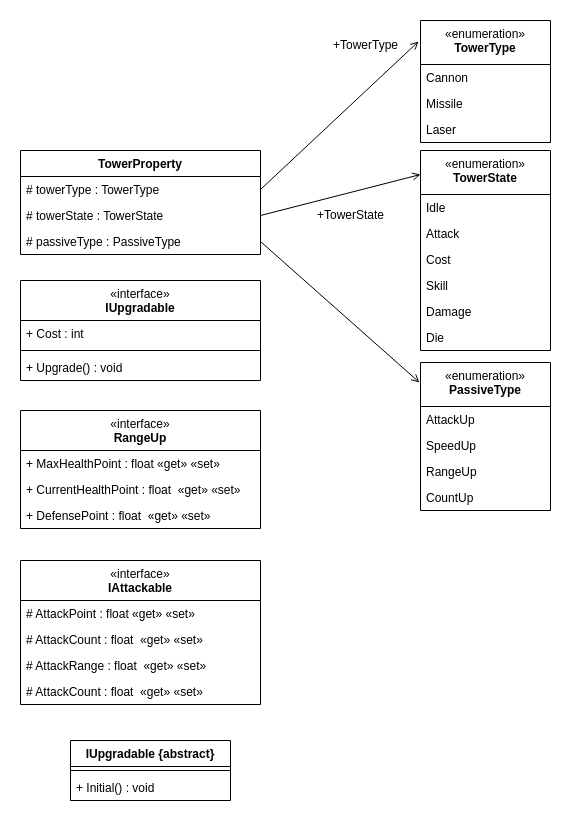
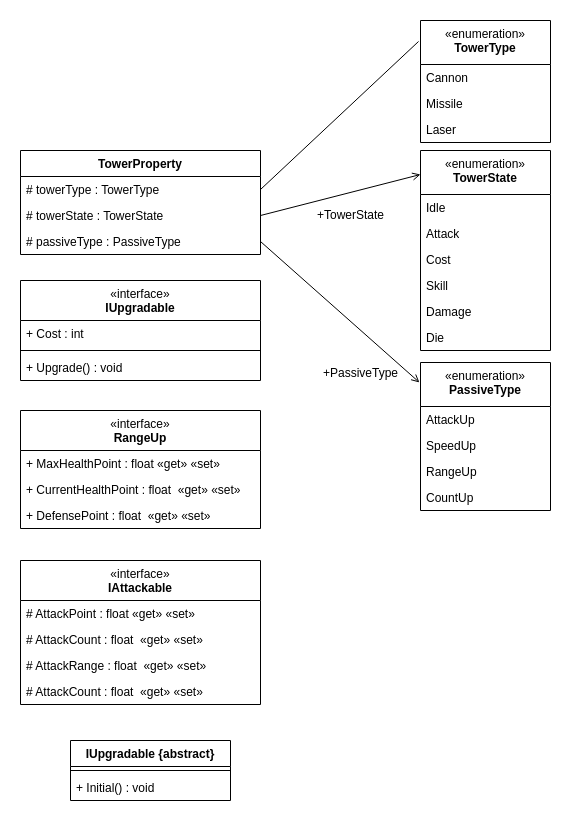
edge "# towerType : TowerType" -> "«enumeration» TowerType": arrowhead open -> none
node "+TowerType": removed
node "+PassiveType": added
